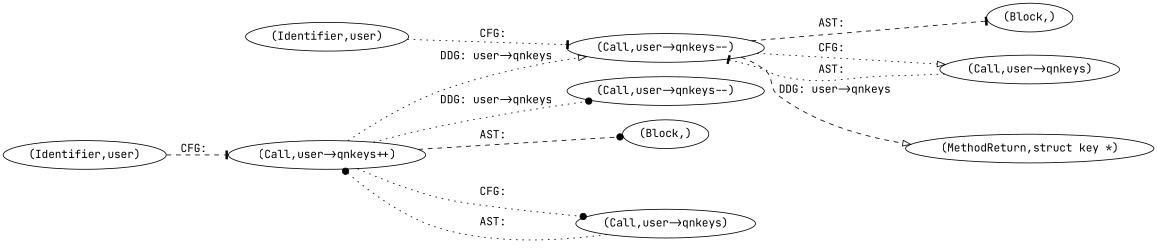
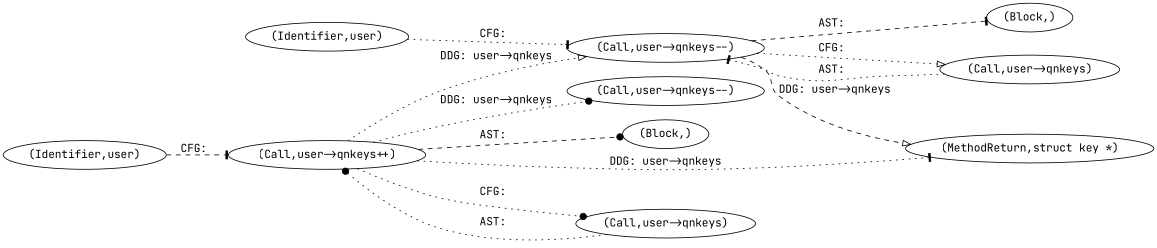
edge "(Call,user->qnkeys++)" -> "(MethodReturn,struct key *)": added, label "DDG: user->qnkeys"
